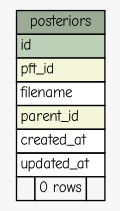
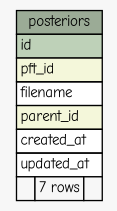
node "posteriors": text "0 rows" -> "7 rows"
